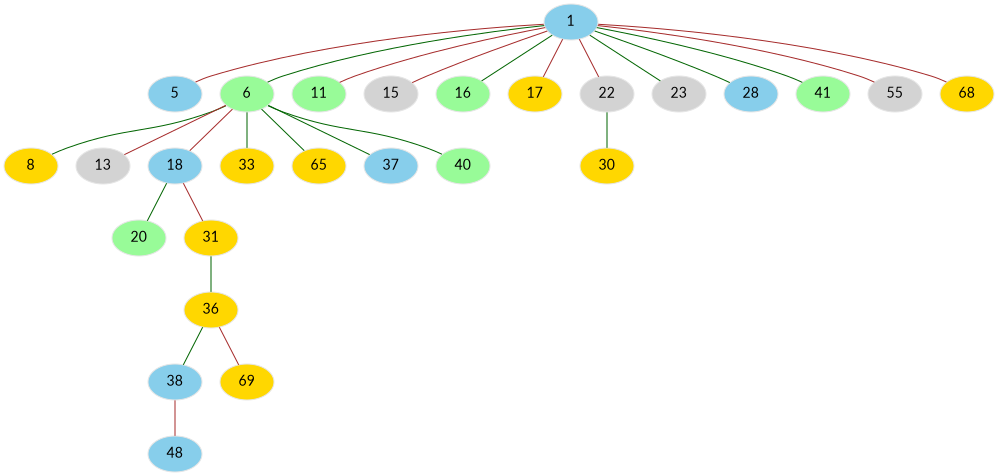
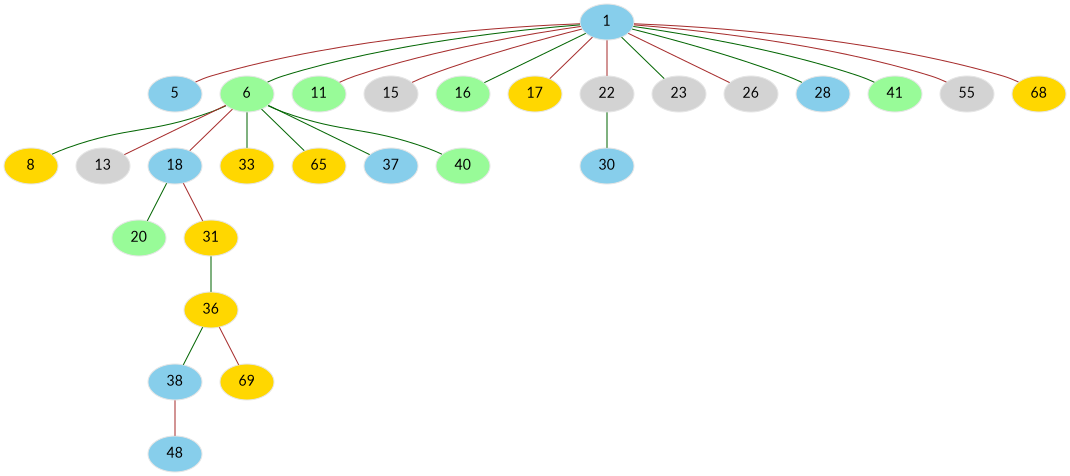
node "26": added
node "30": fillcolor gold -> skyblue
